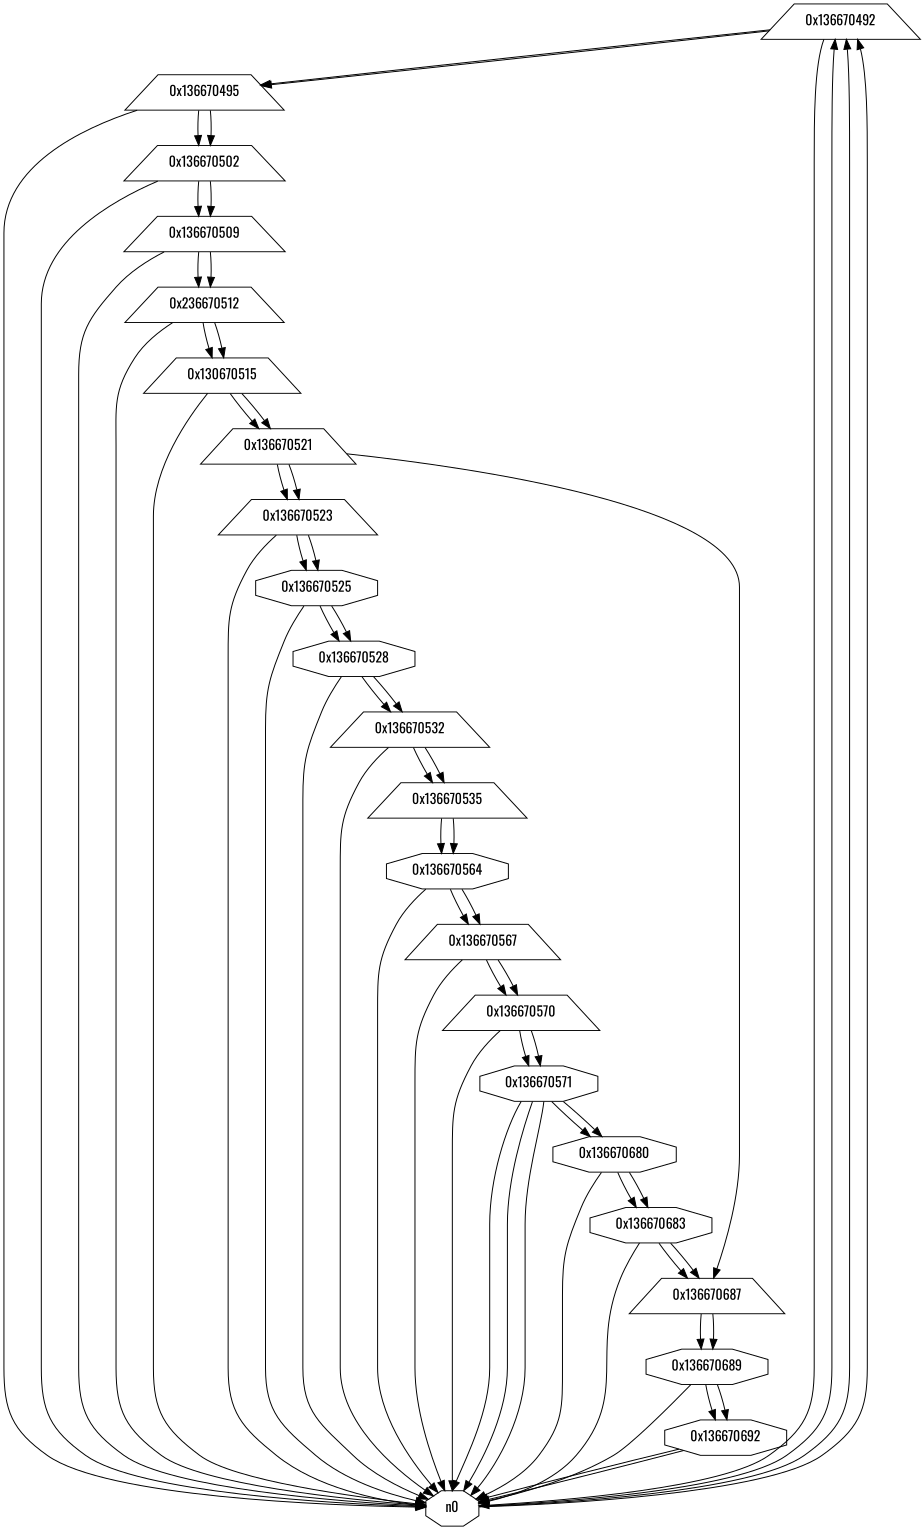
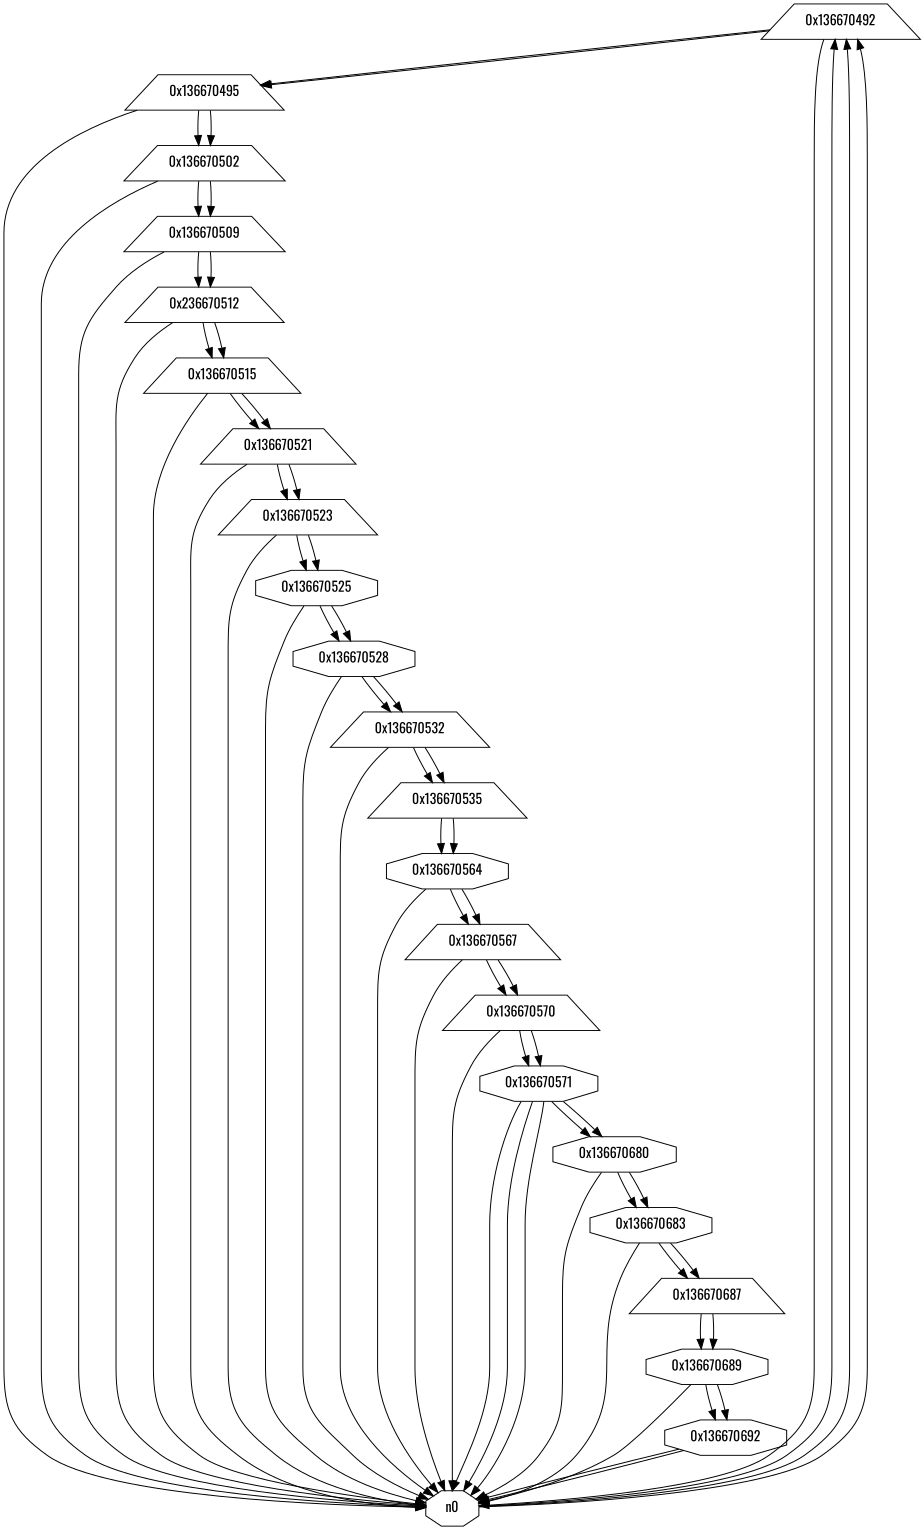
node "0x130670515": label "0x130670515" -> "0x136670515"
edge "0x136670521" -> "0x136670687": now "0x136670521" -> "n0"
